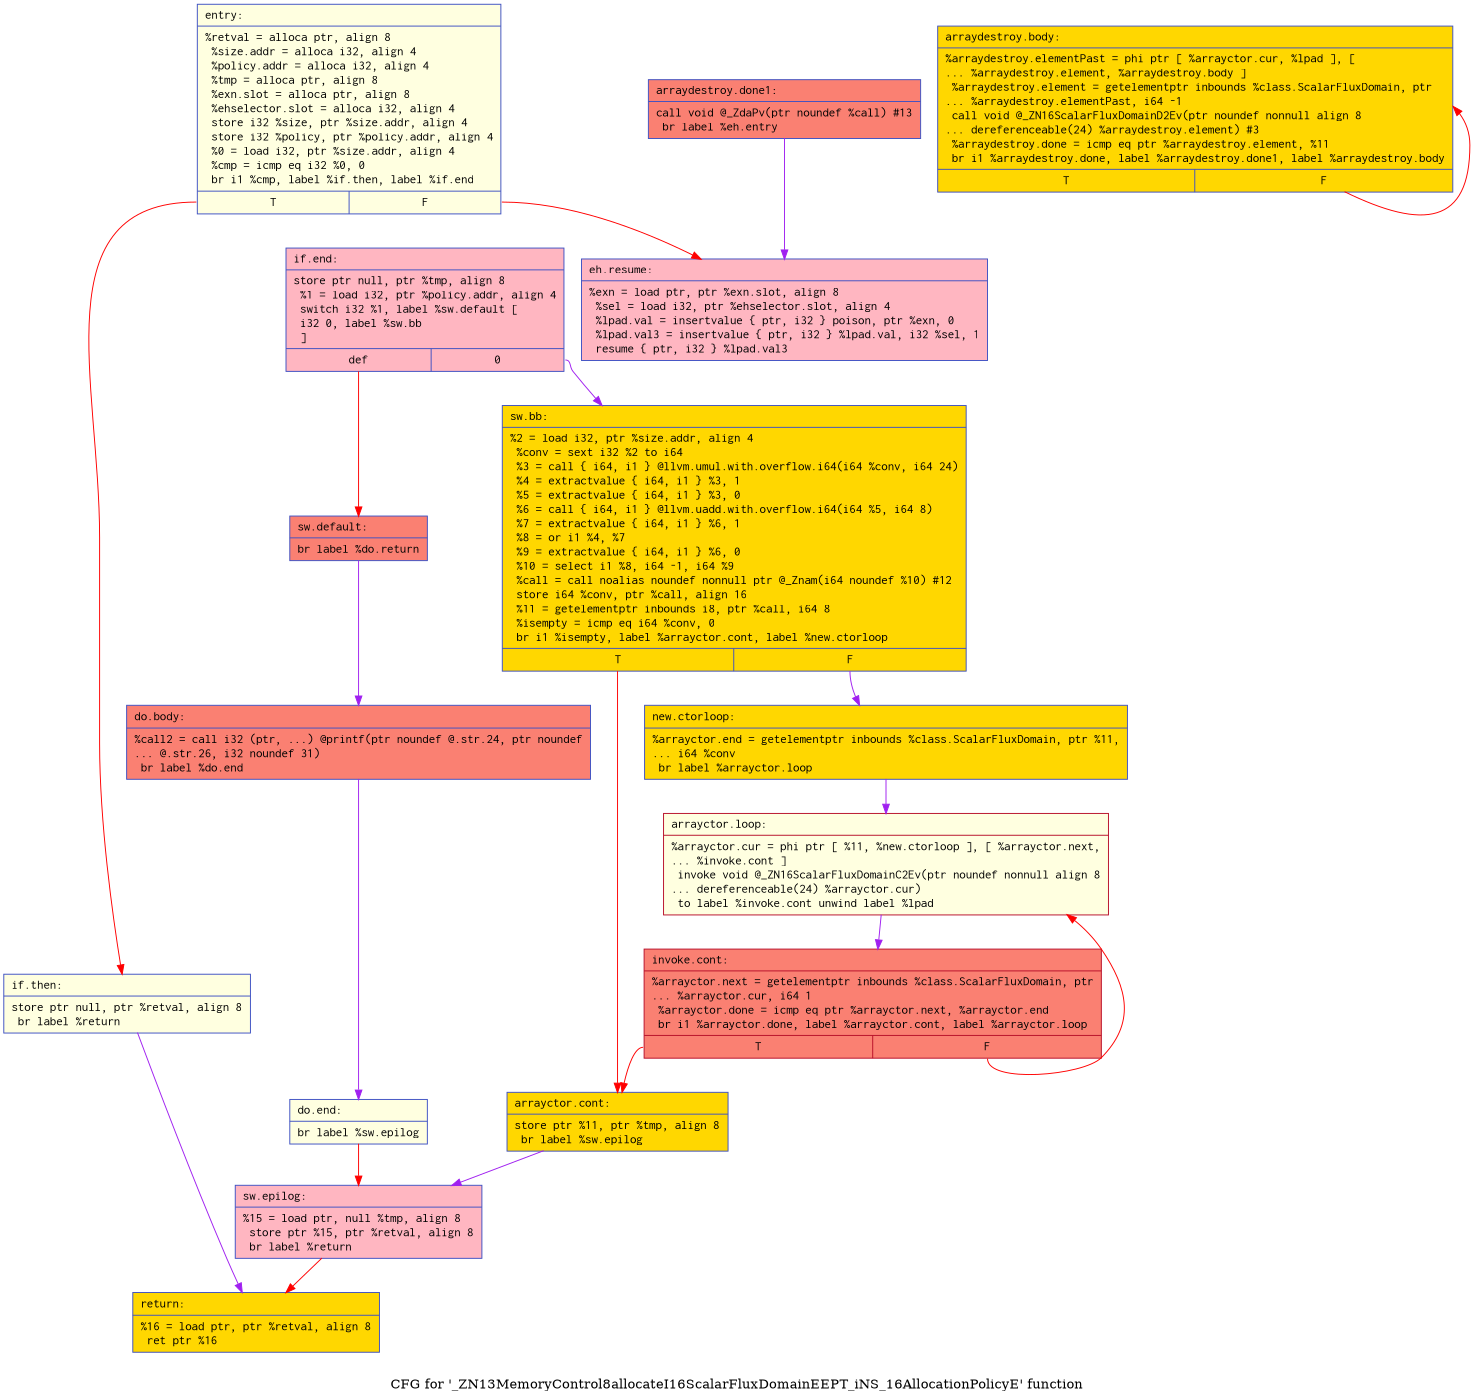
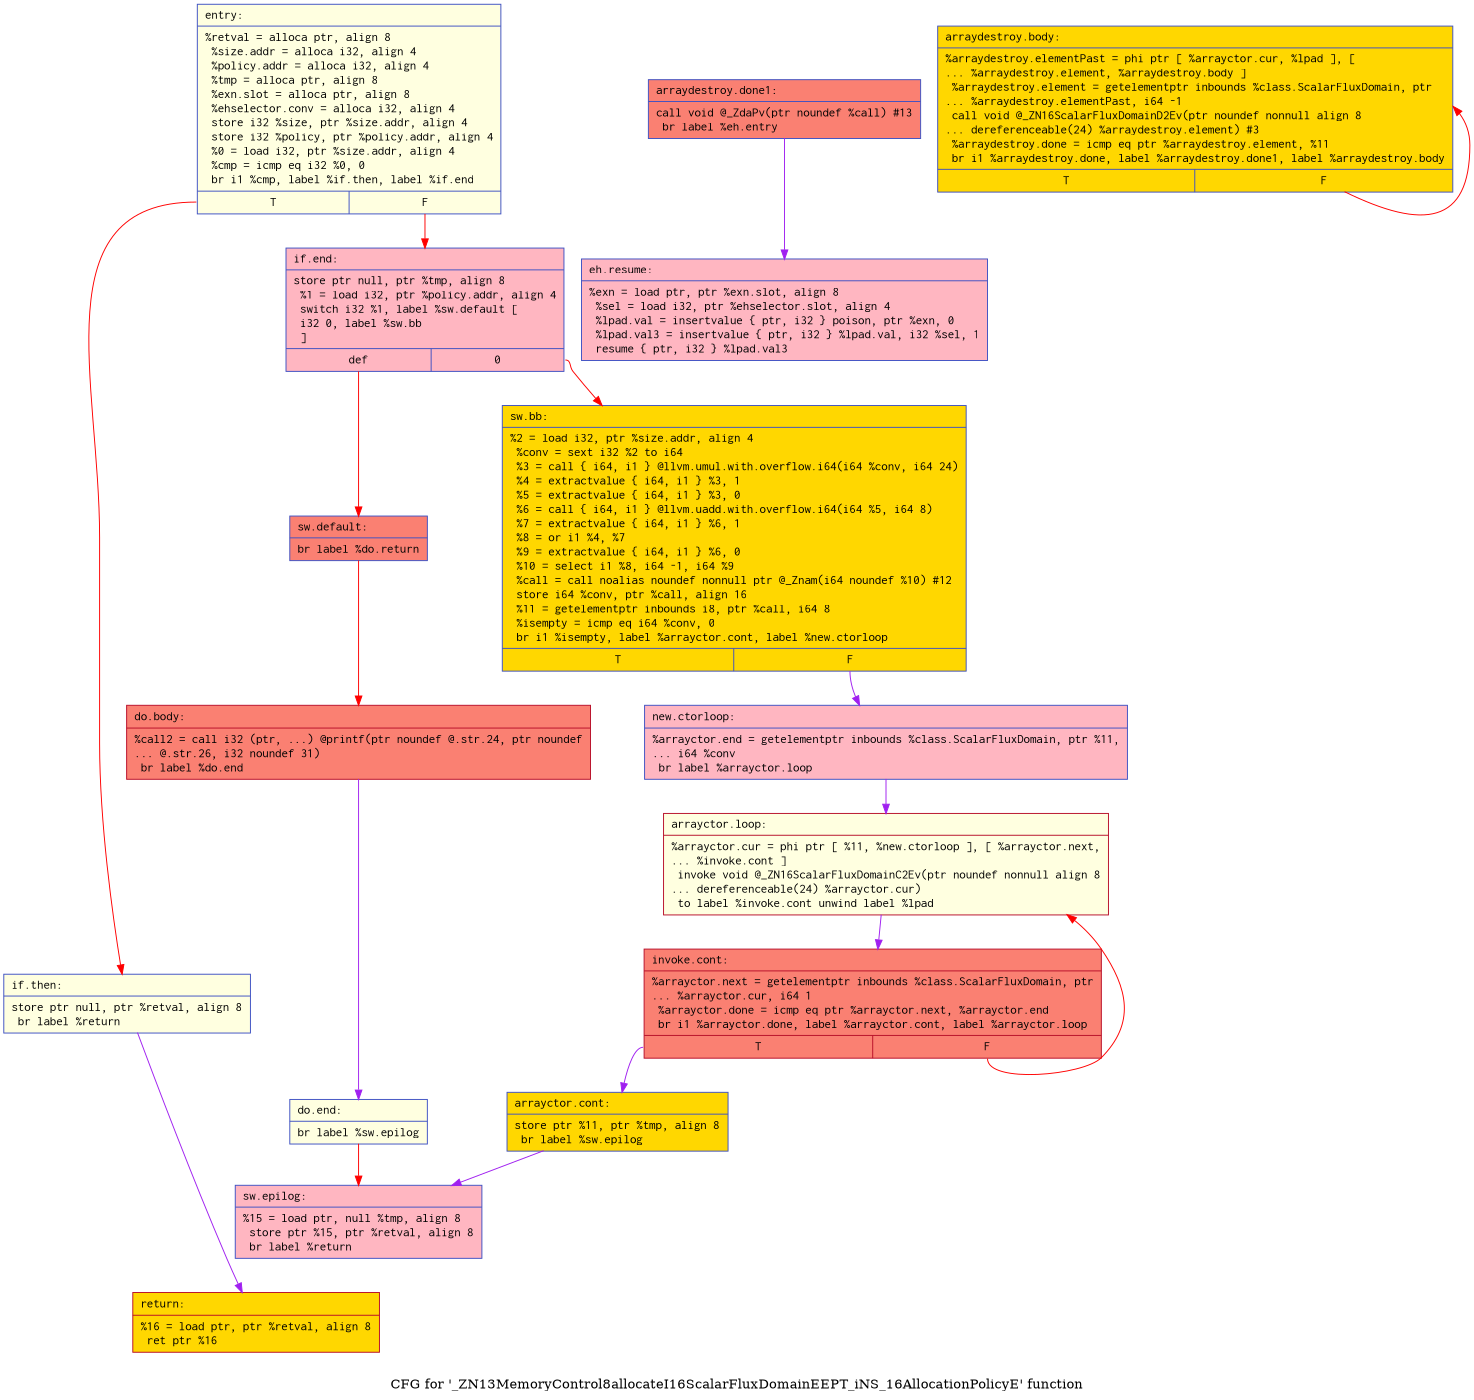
node "entry:": text "%ehselector.slot = alloca i32, align 4" -> "%ehselector.conv = alloca i32, align 4"
edge "entry:" -> "eh.resume:": now "entry:" -> "if.end:"
edge "if.end:" -> "sw.bb:": color purple -> red
edge "sw.default:" -> "do.body:": color purple -> red
node "do.body:": color #3d50c3ff -> #b70d28ff
node "new.ctorloop:": fillcolor gold -> lightpink
edge "sw.bb:" -> "arrayctor.cont:": removed
edge "invoke.cont:" -> "arrayctor.cont:": color red -> purple
edge "sw.epilog:" -> "return:": removed
node "return:": color #3d50c3ff -> #b70d28ff
